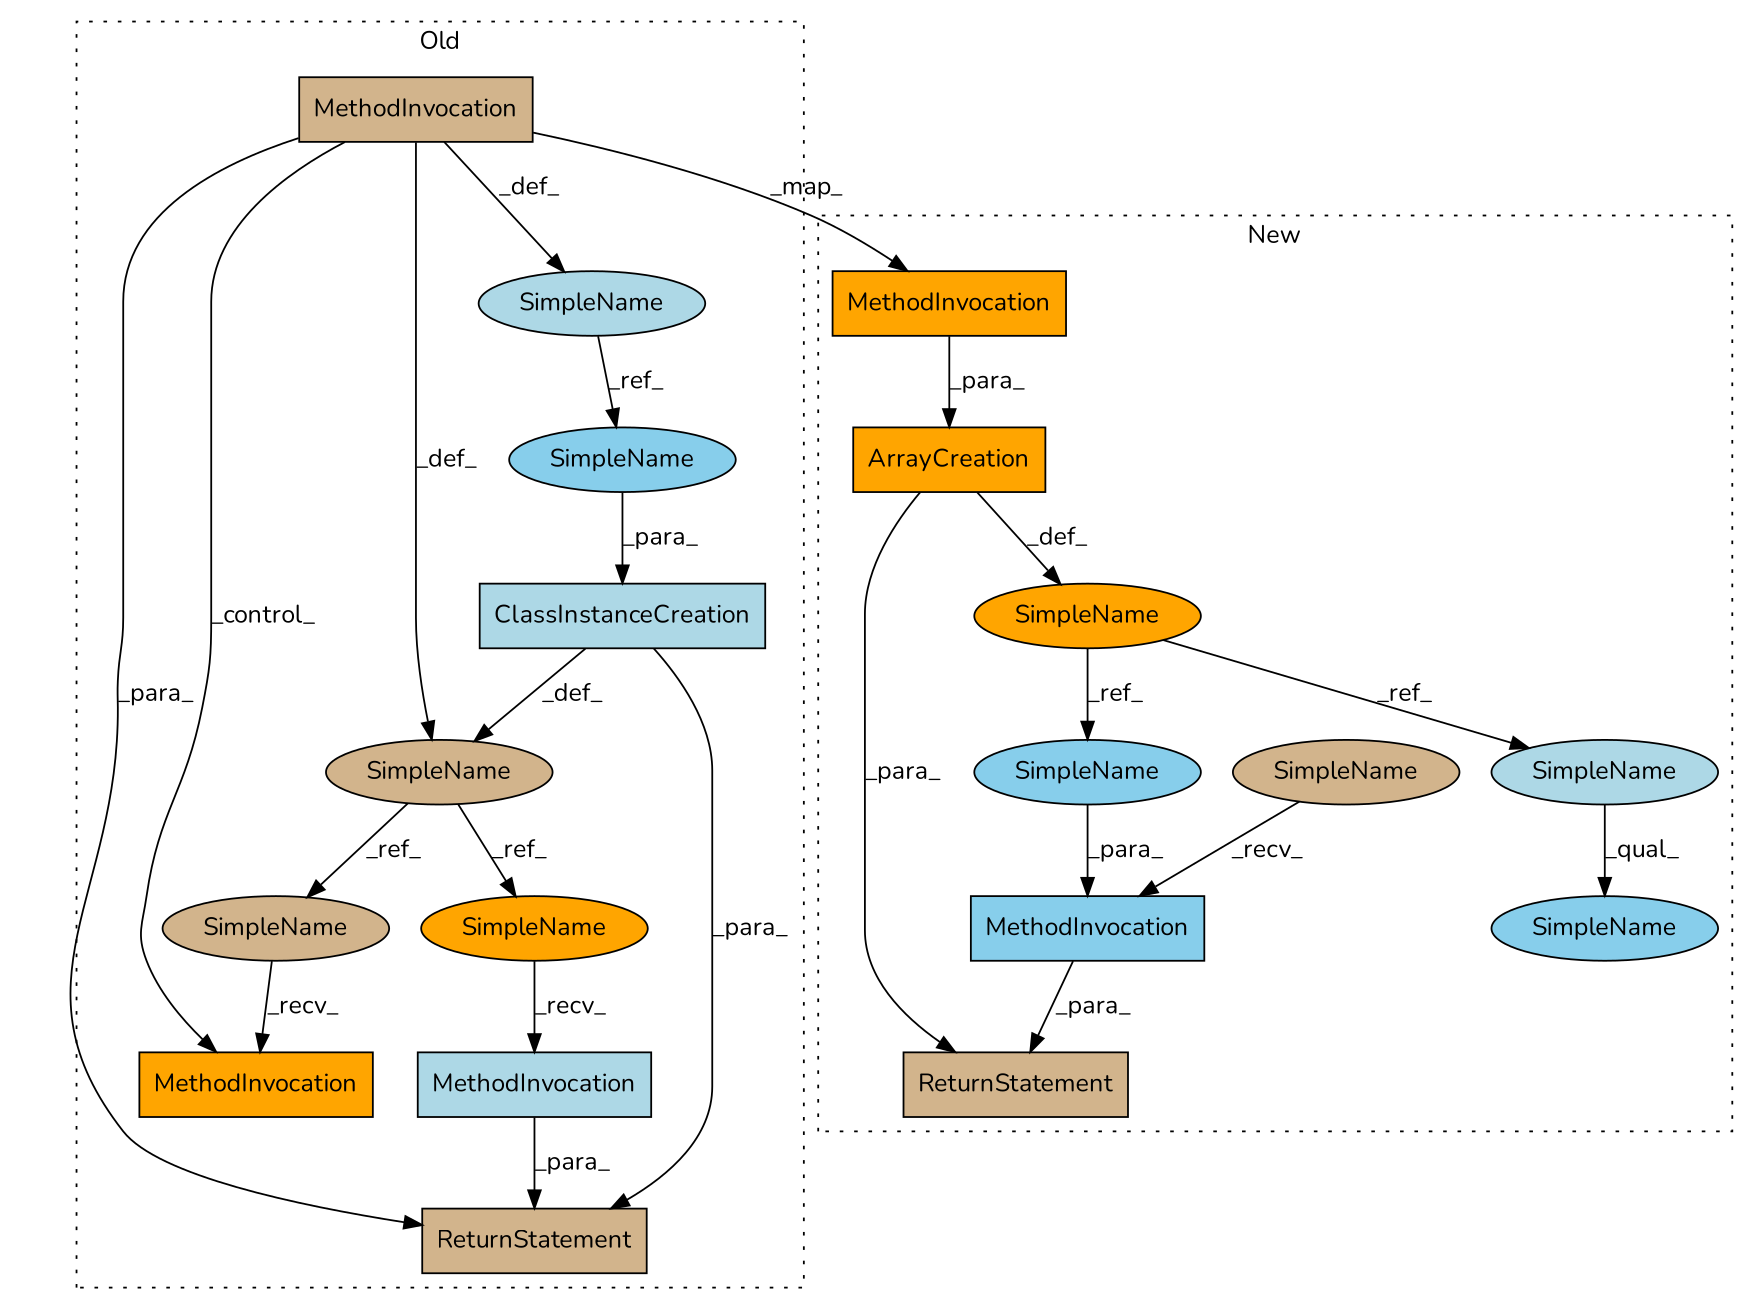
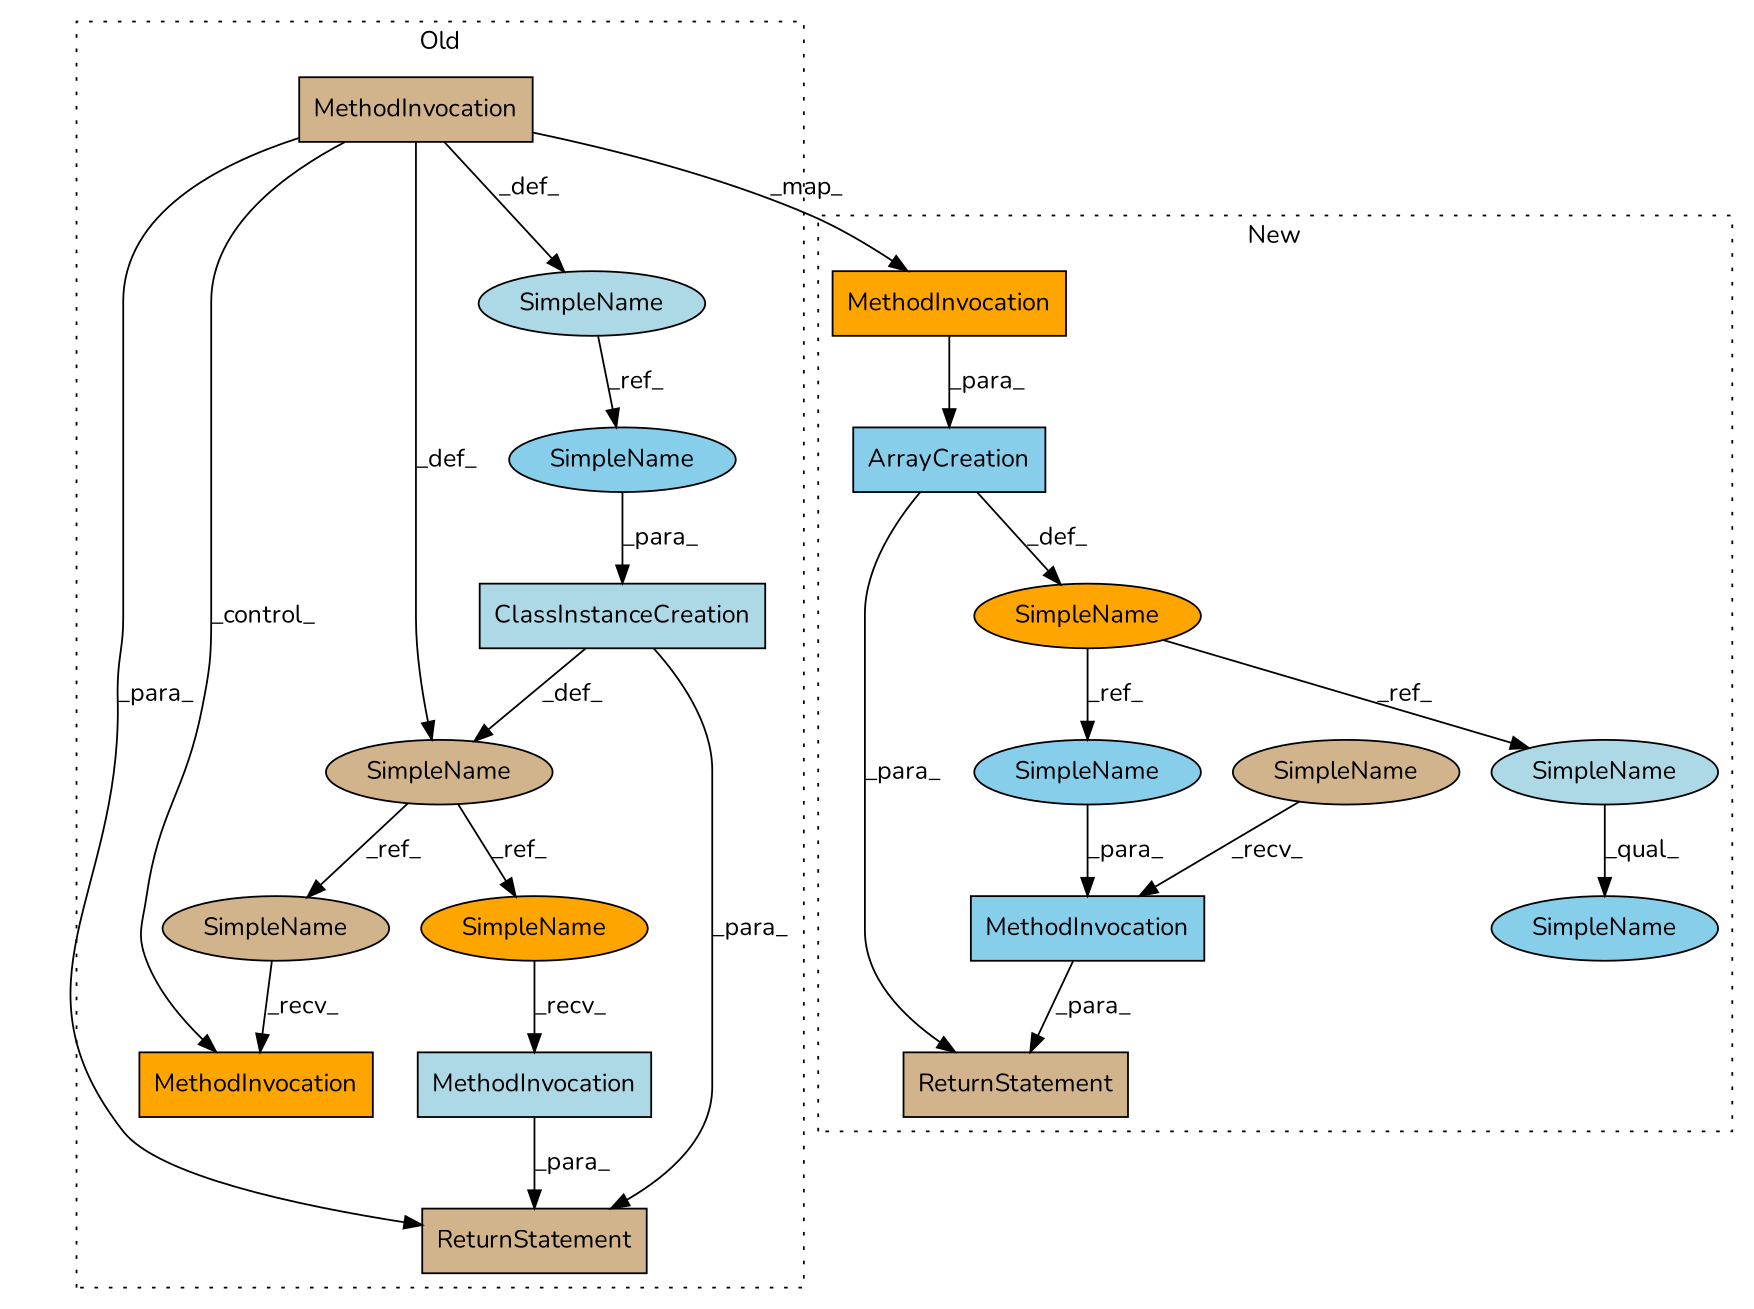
node "ArrayCreation": fillcolor orange -> skyblue
